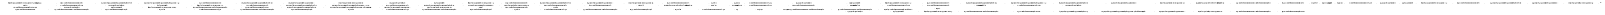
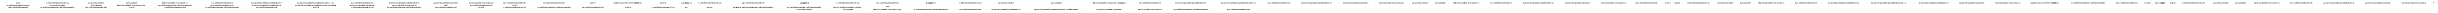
node "$r25 = new java.lang.StringBuilder": added
